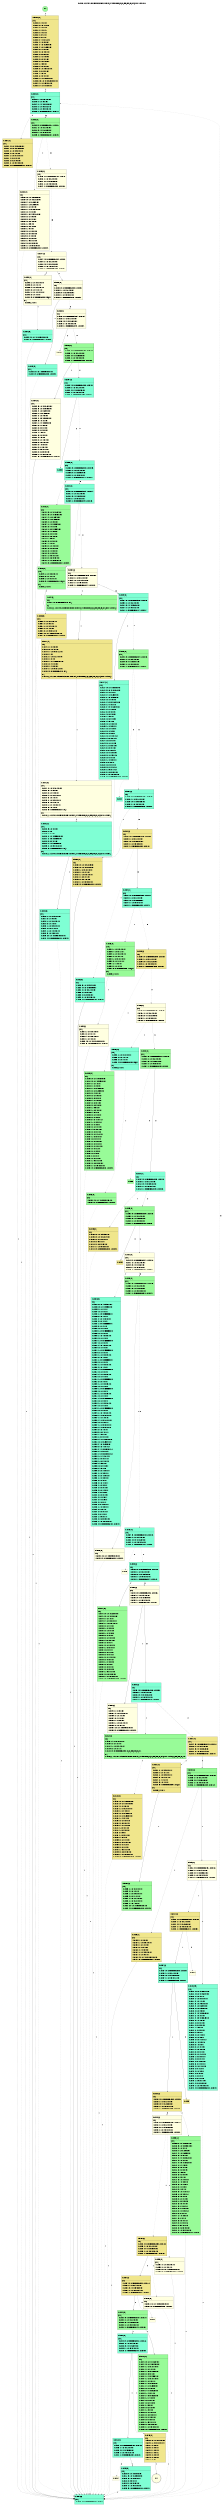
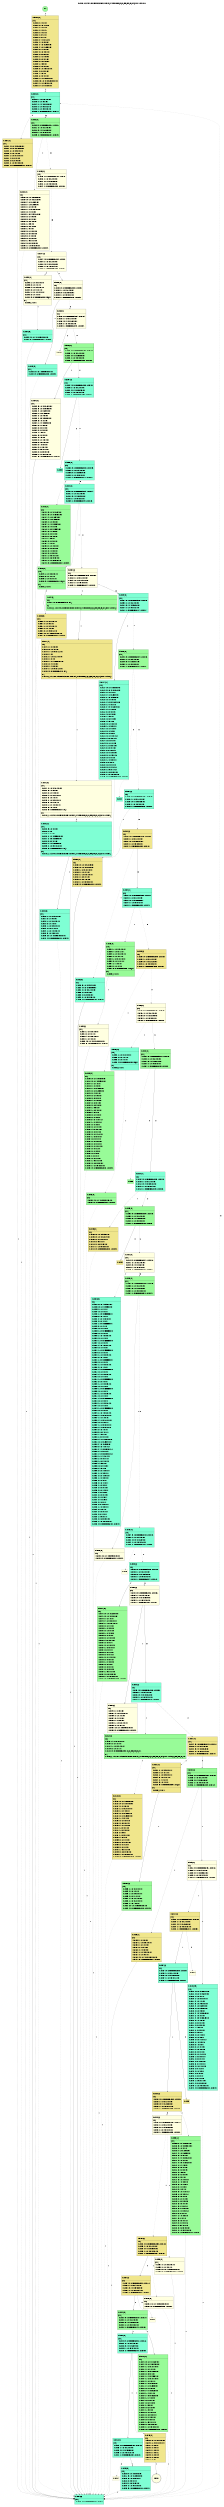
node "Exit": label "Exit" -> "Desktop"
